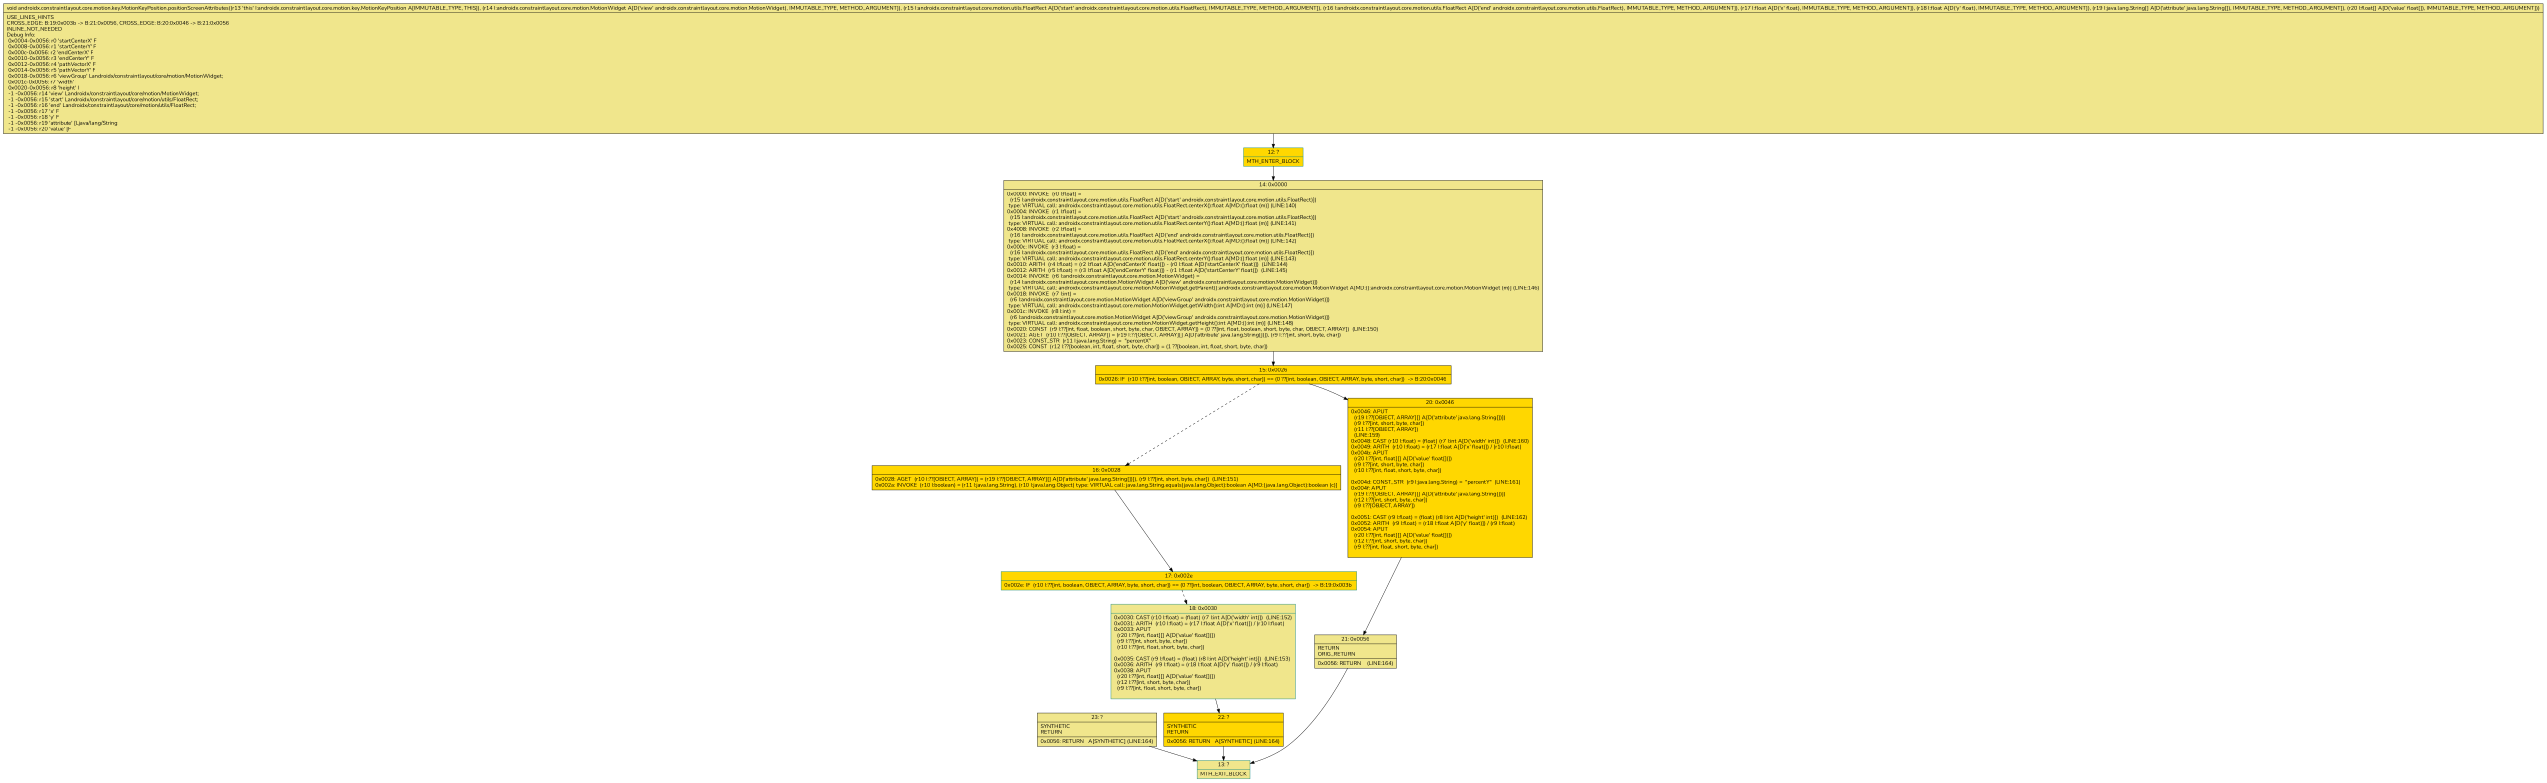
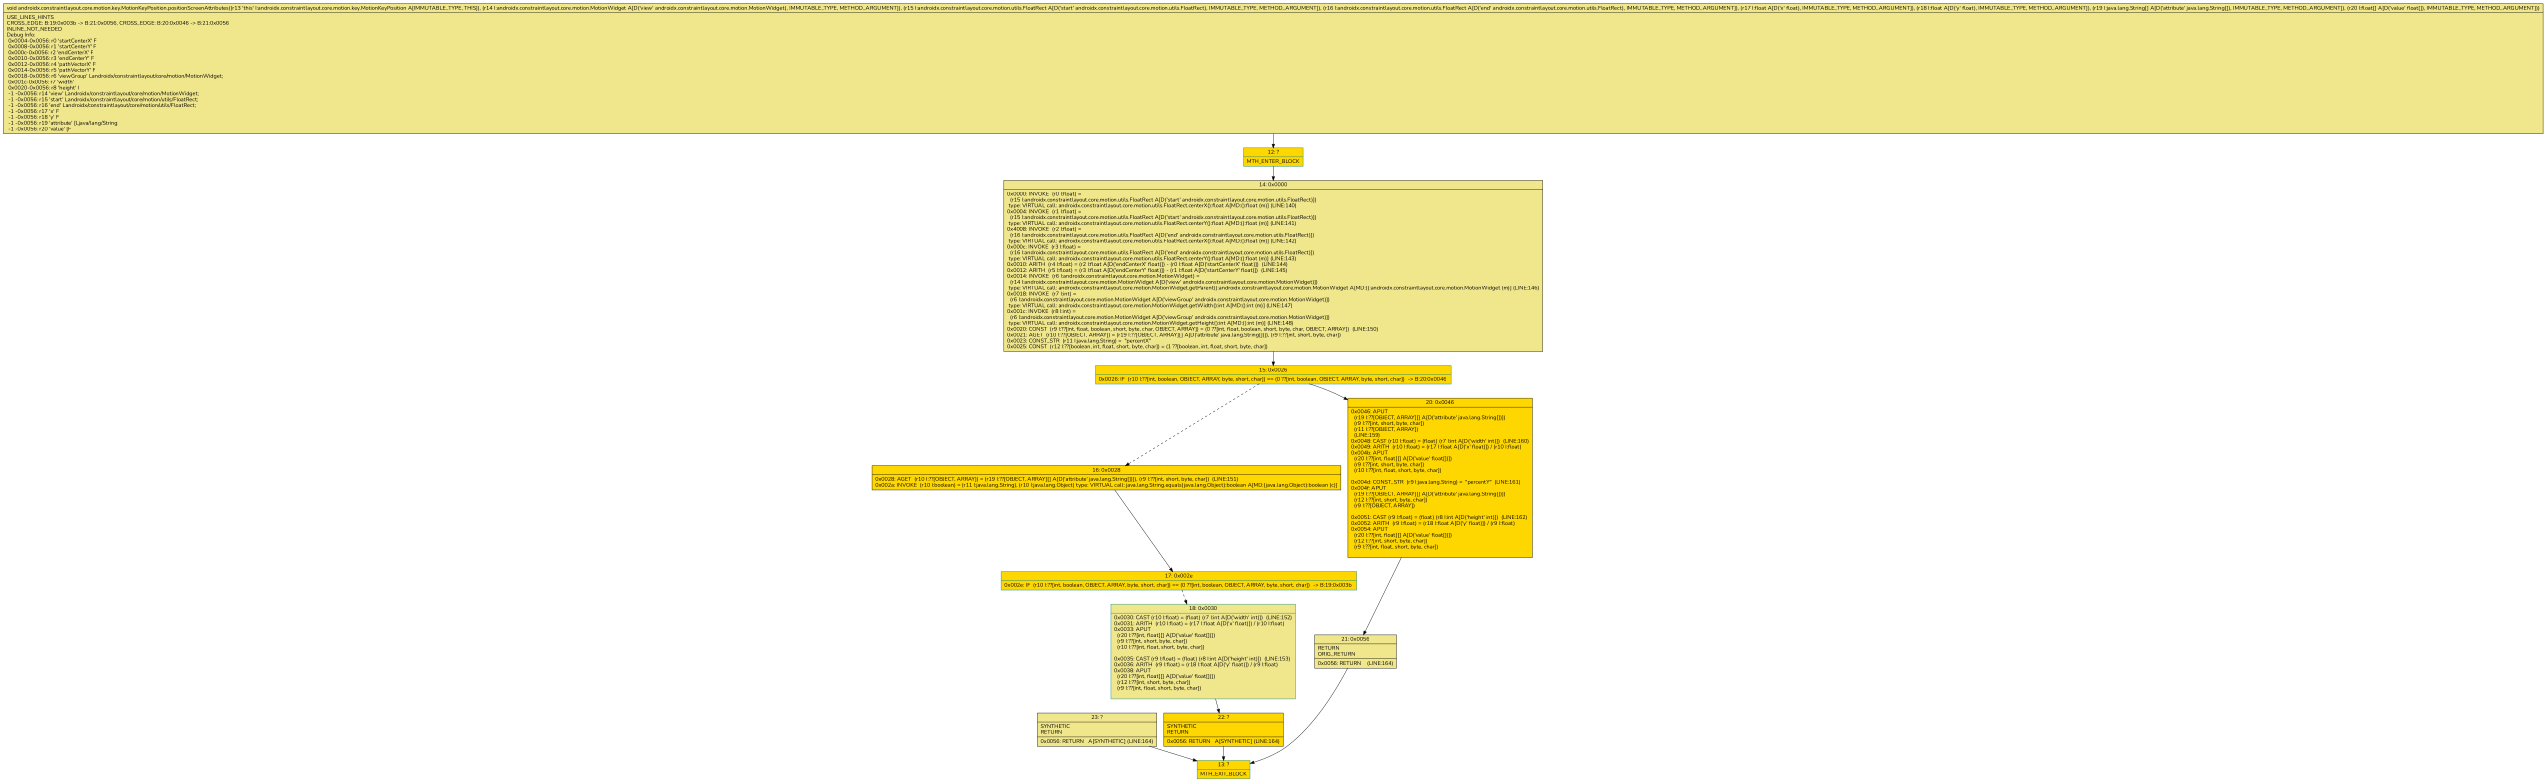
node "15: 0x0026": color black -> teal
node "13: ?": fillcolor khaki -> gold
